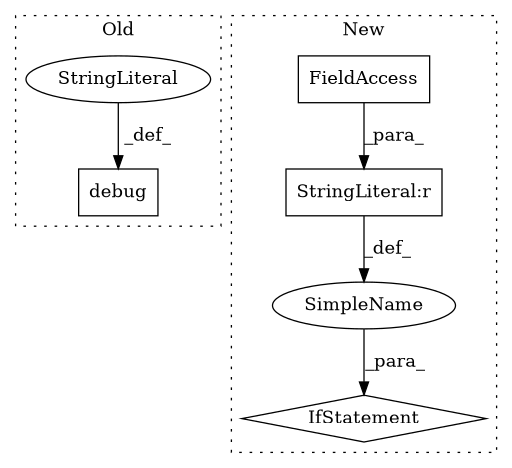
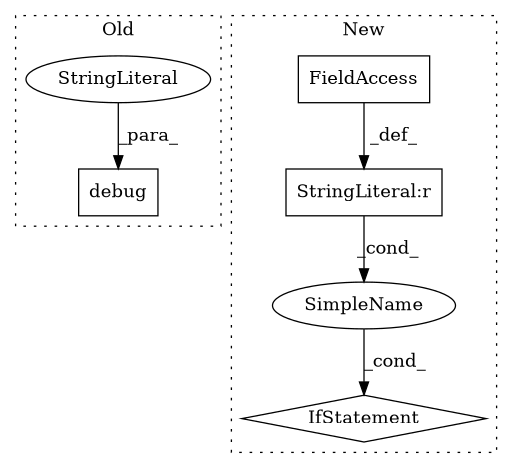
edge "StringLiteral" -> "debug": label "_def_" -> "_para_"
edge "FieldAccess" -> "StringLiteral:r": label "_para_" -> "_def_"
edge "StringLiteral:r" -> "SimpleName": label "_def_" -> "_cond_"
edge "SimpleName" -> "IfStatement": label "_para_" -> "_cond_"
